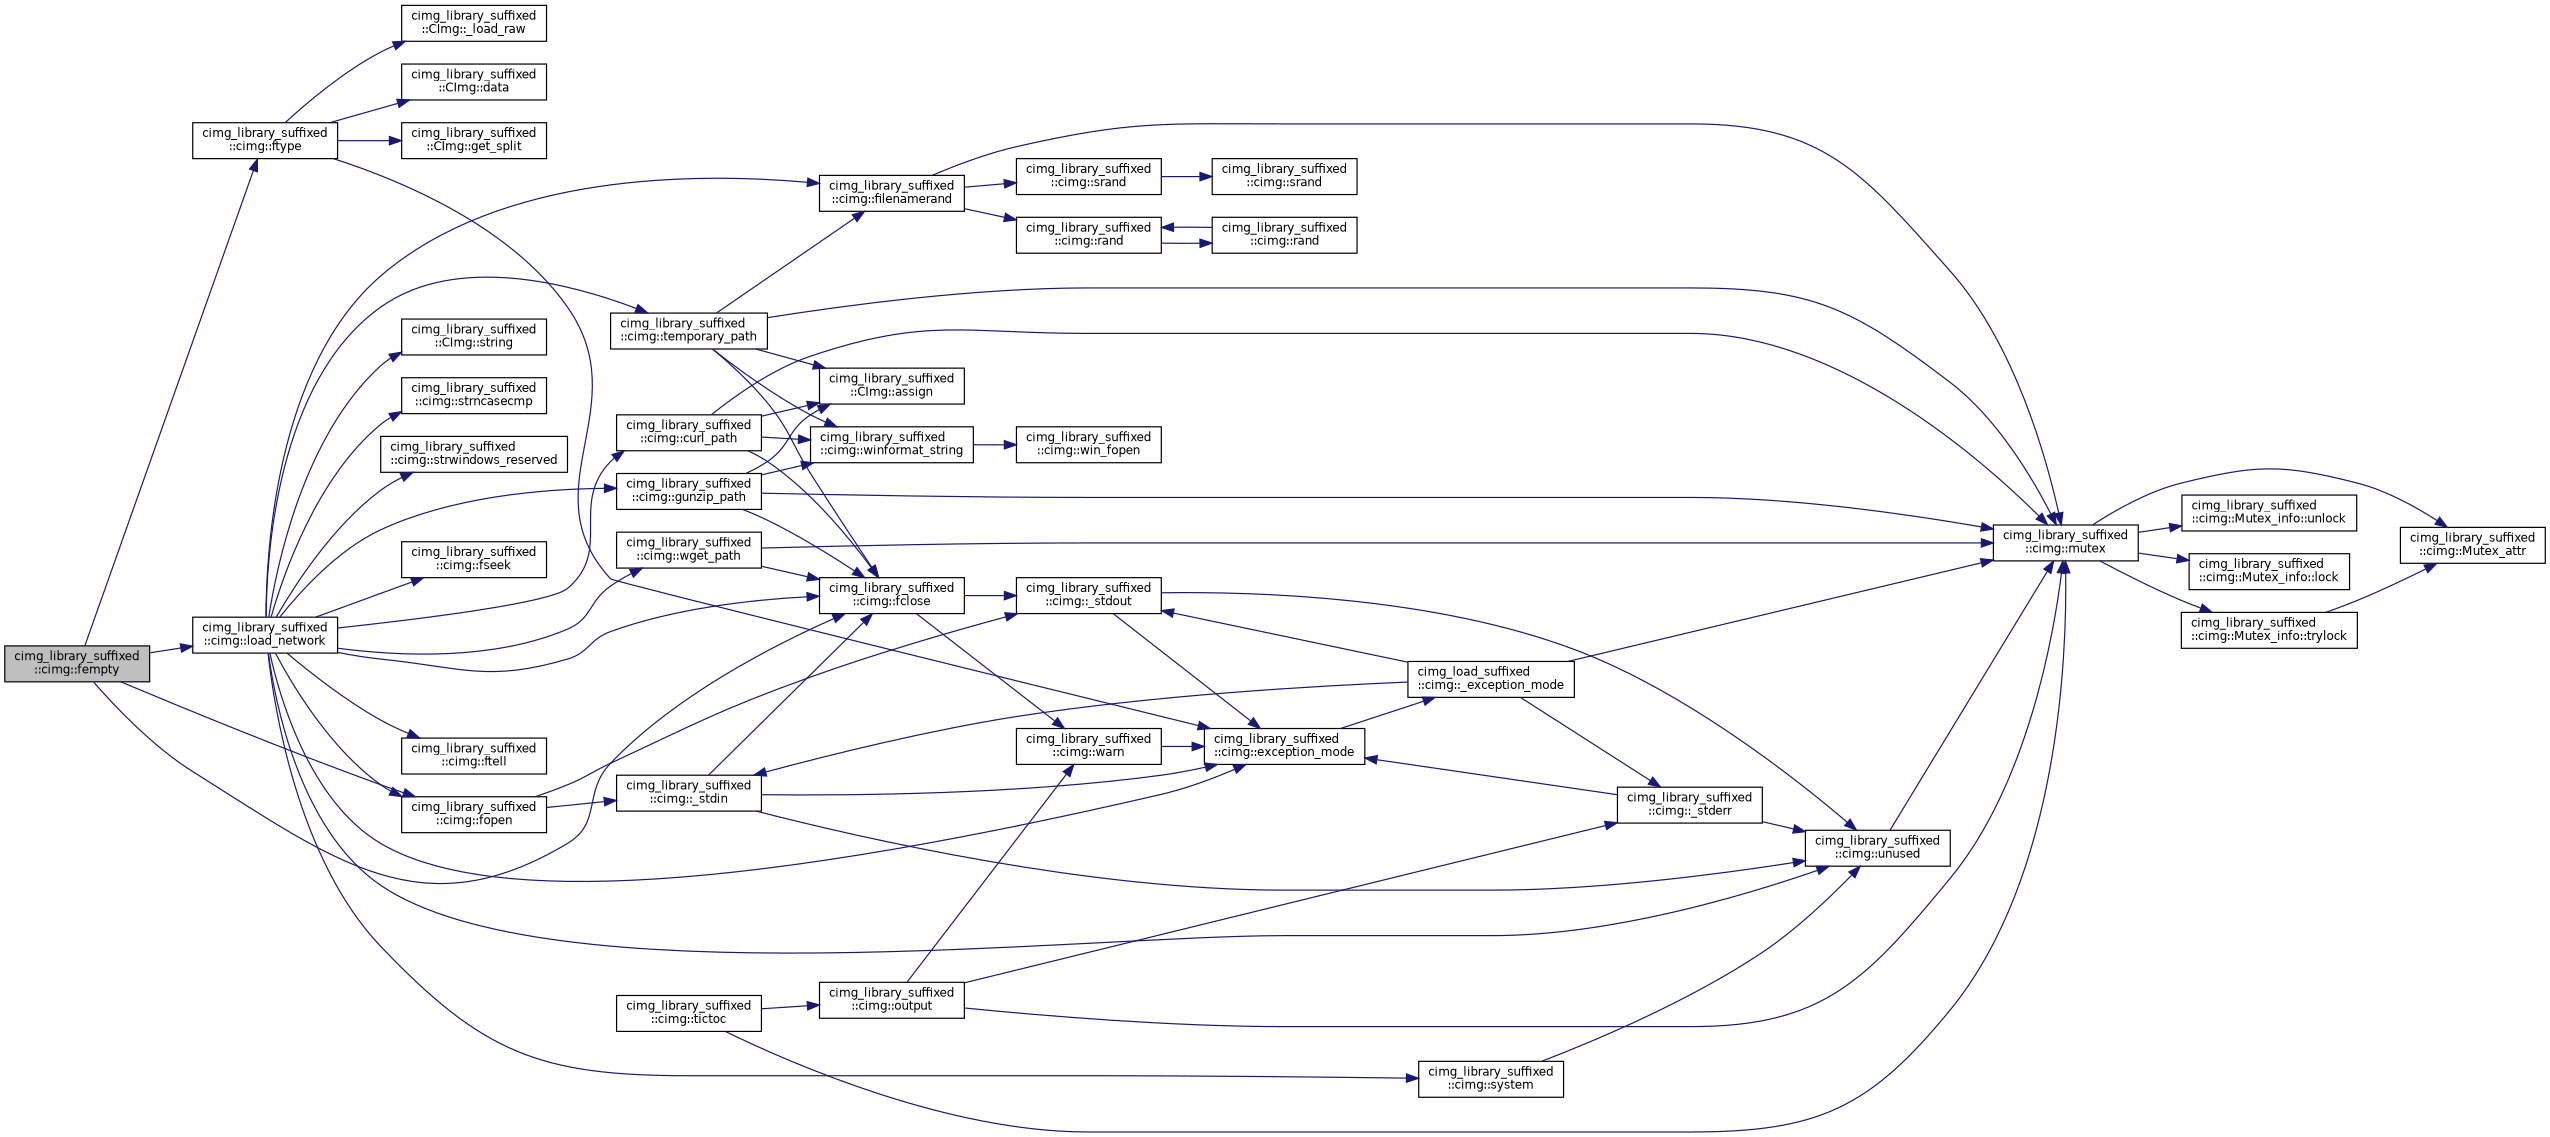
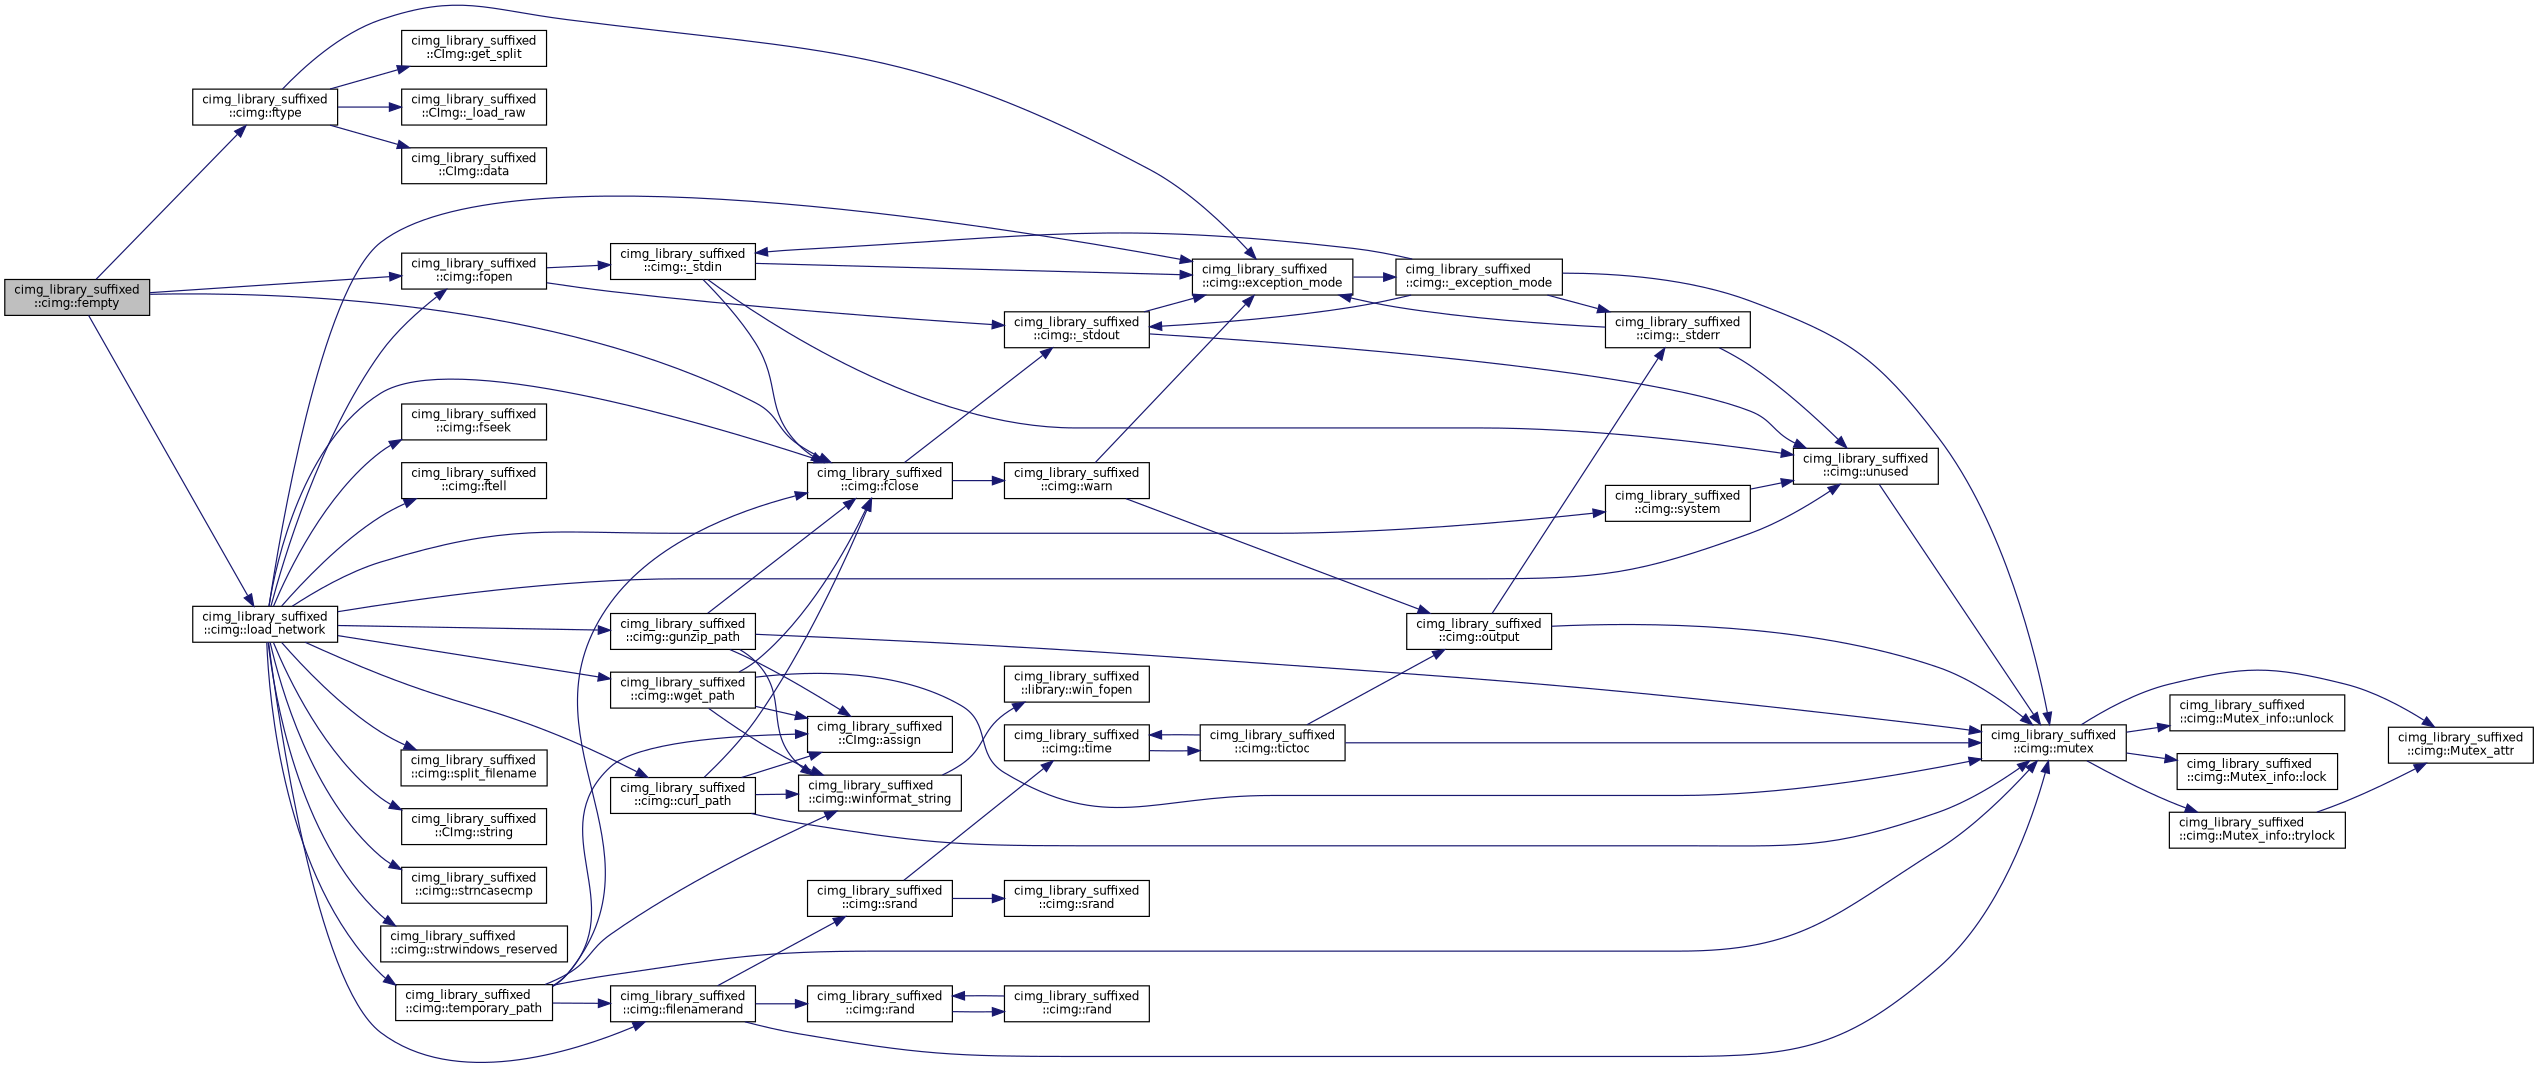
node "cimg_library_suffixed ::cimg::win_fopen": label "cimg_library_suffixed ::cimg::win_fopen" -> "cimg_library_suffixed ::library::win_fopen"
node "cimg_load_suffixed ::cimg::_exception_mode": label "cimg_load_suffixed ::cimg::_exception_mode" -> "cimg_library_suffixed ::cimg::_exception_mode"
edge "cimg_library_suffixed ::cimg::wget_path" -> "cimg_library_suffixed ::CImg::assign": added
node "cimg_library_suffixed ::cimg::time": added
edge "cimg_library_suffixed ::cimg::wget_path" -> "cimg_library_suffixed ::cimg::winformat_string": added
node "cimg_library_suffixed ::cimg::split_filename": added
edge "cimg_library_suffixed ::cimg::output" -> "cimg_library_suffixed ::cimg::warn": reversed
